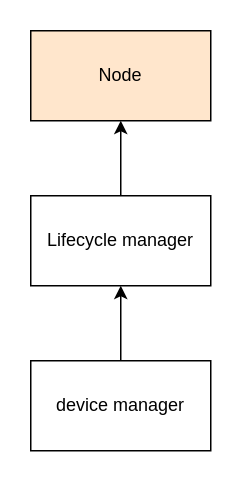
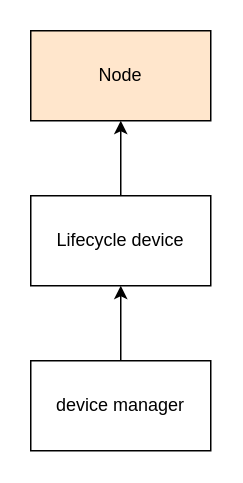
node "Lifecycle manager": label "Lifecycle manager" -> "Lifecycle device"
